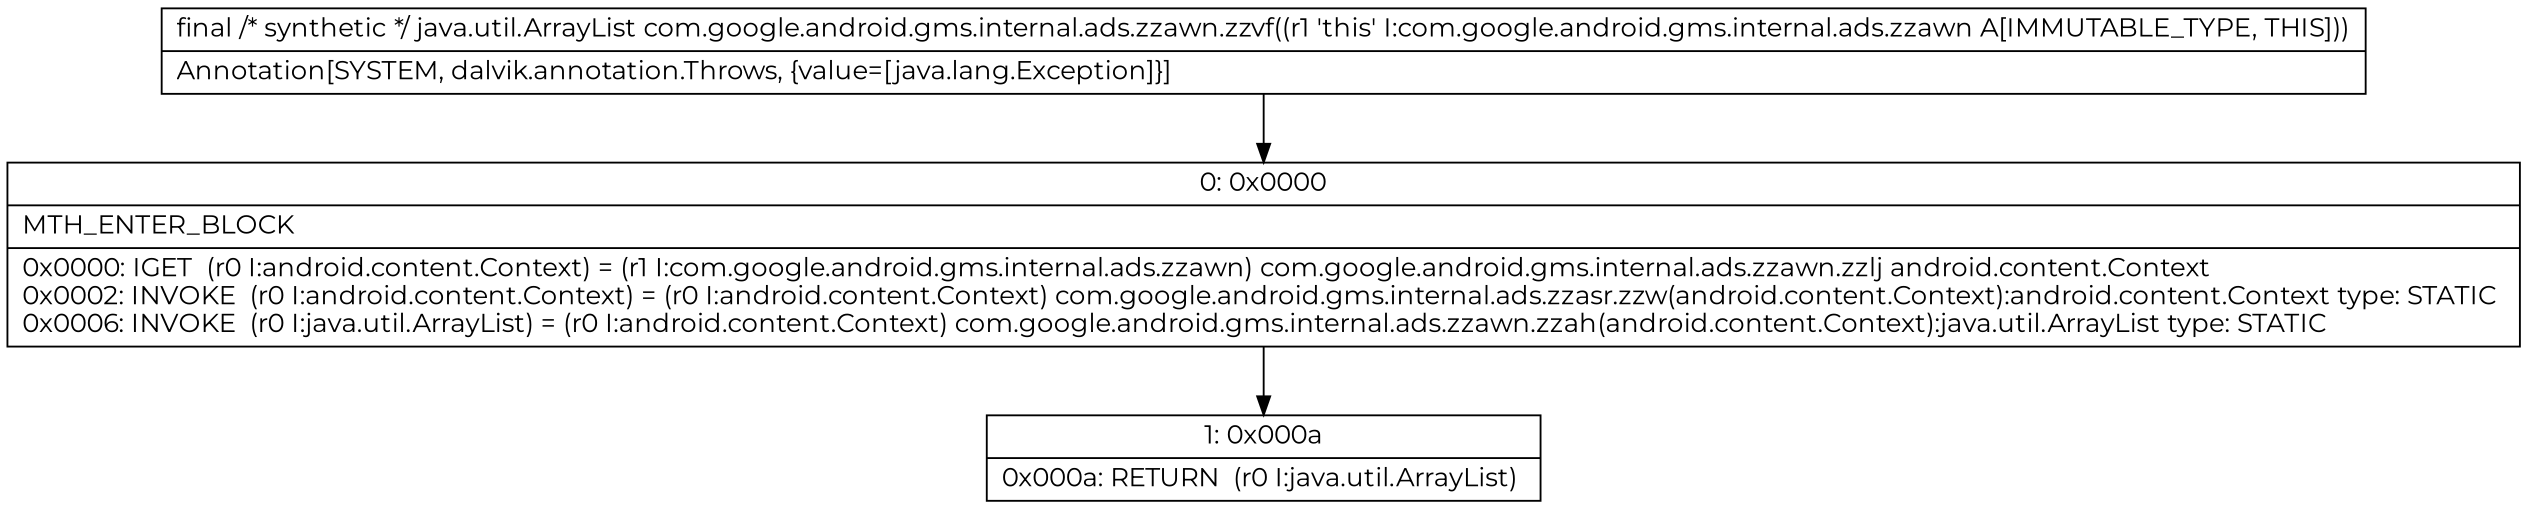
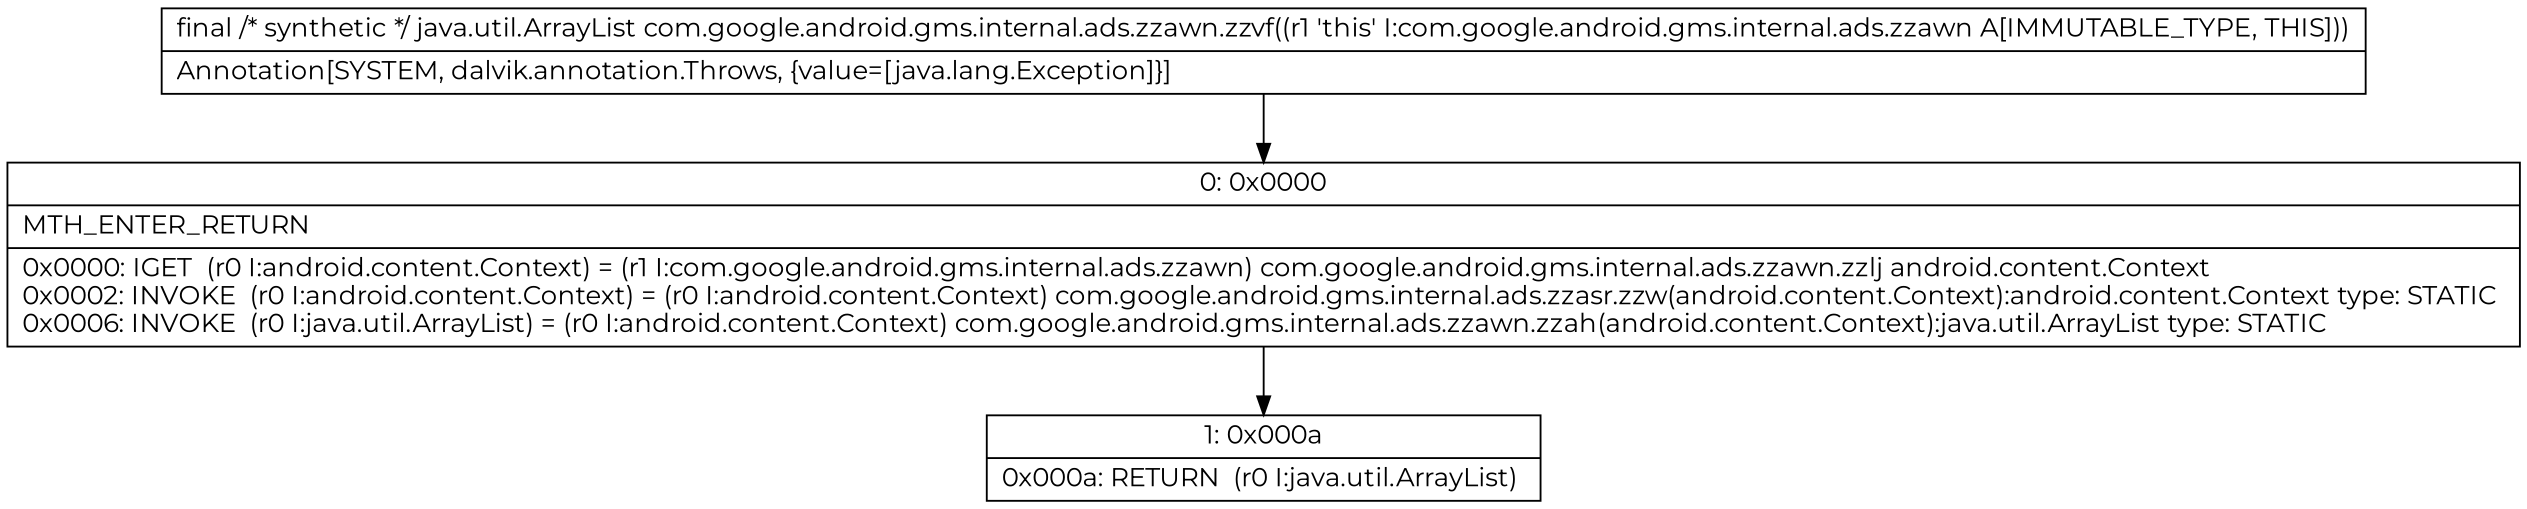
node "0: 0x0000": text "MTH_ENTER_BLOCK" -> "MTH_ENTER_RETURN"
